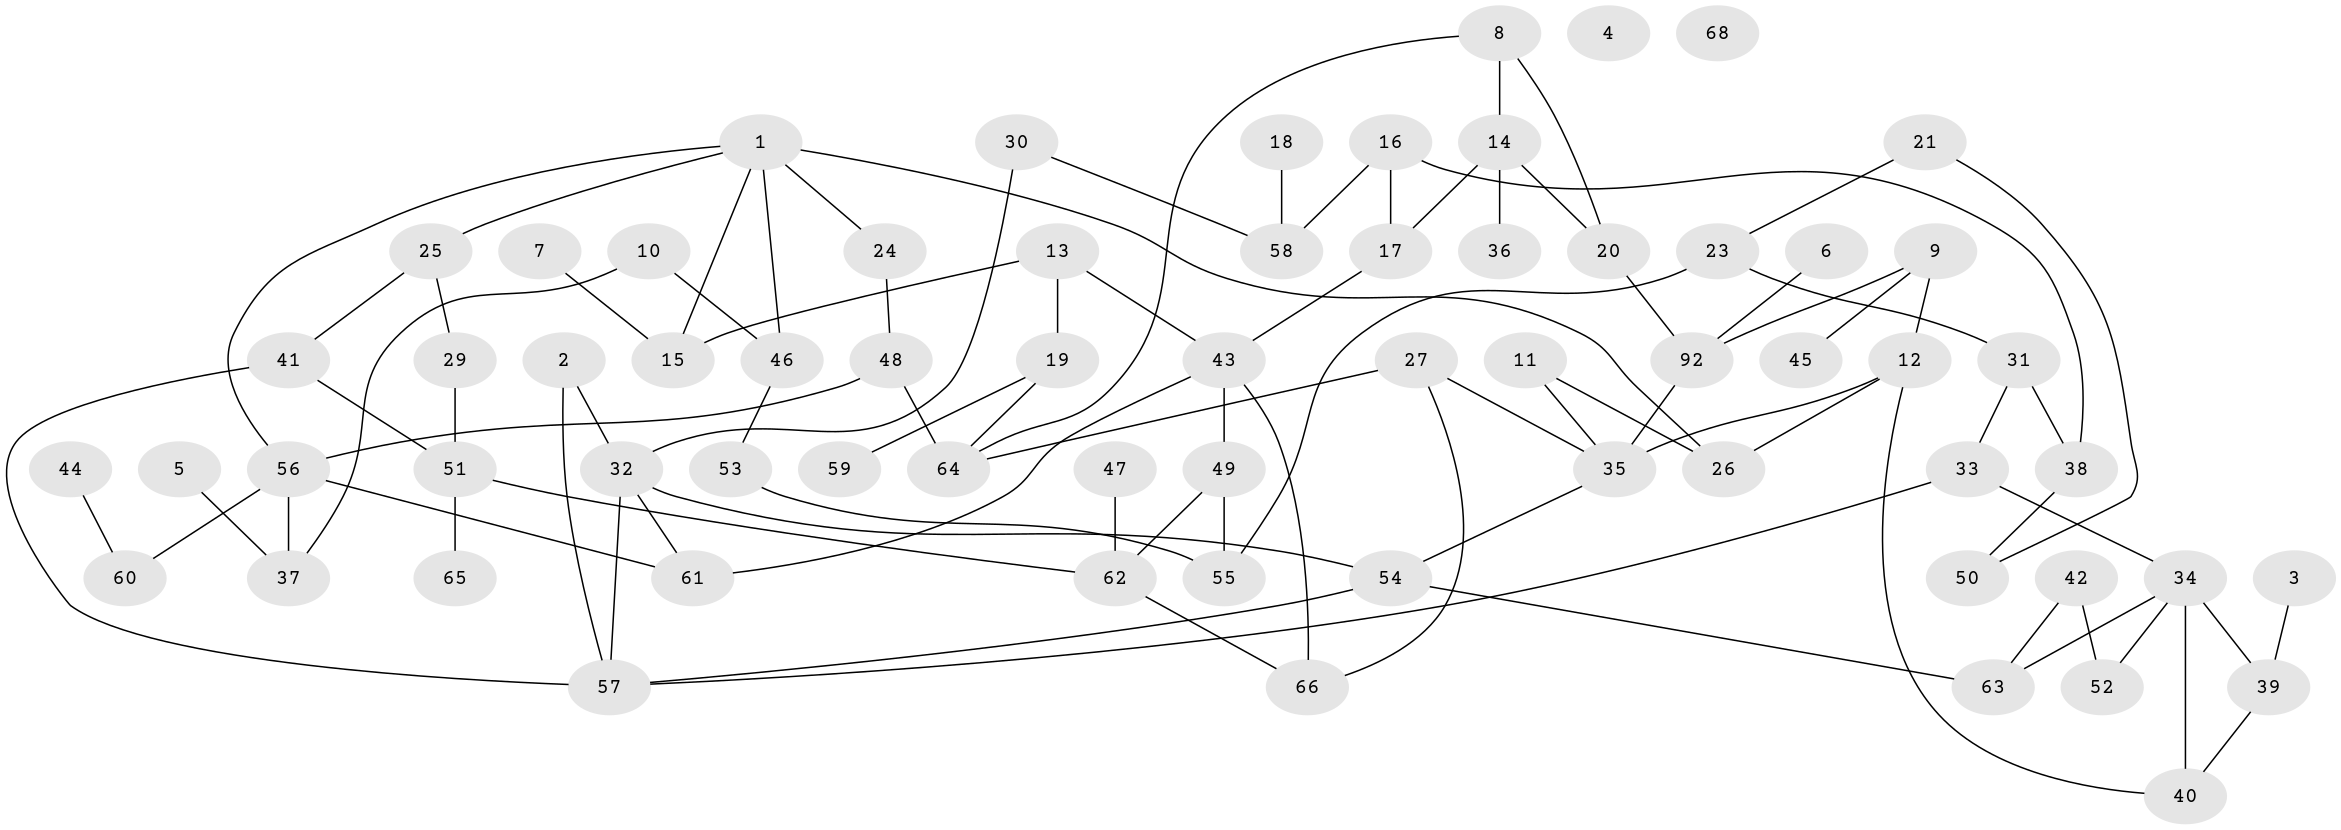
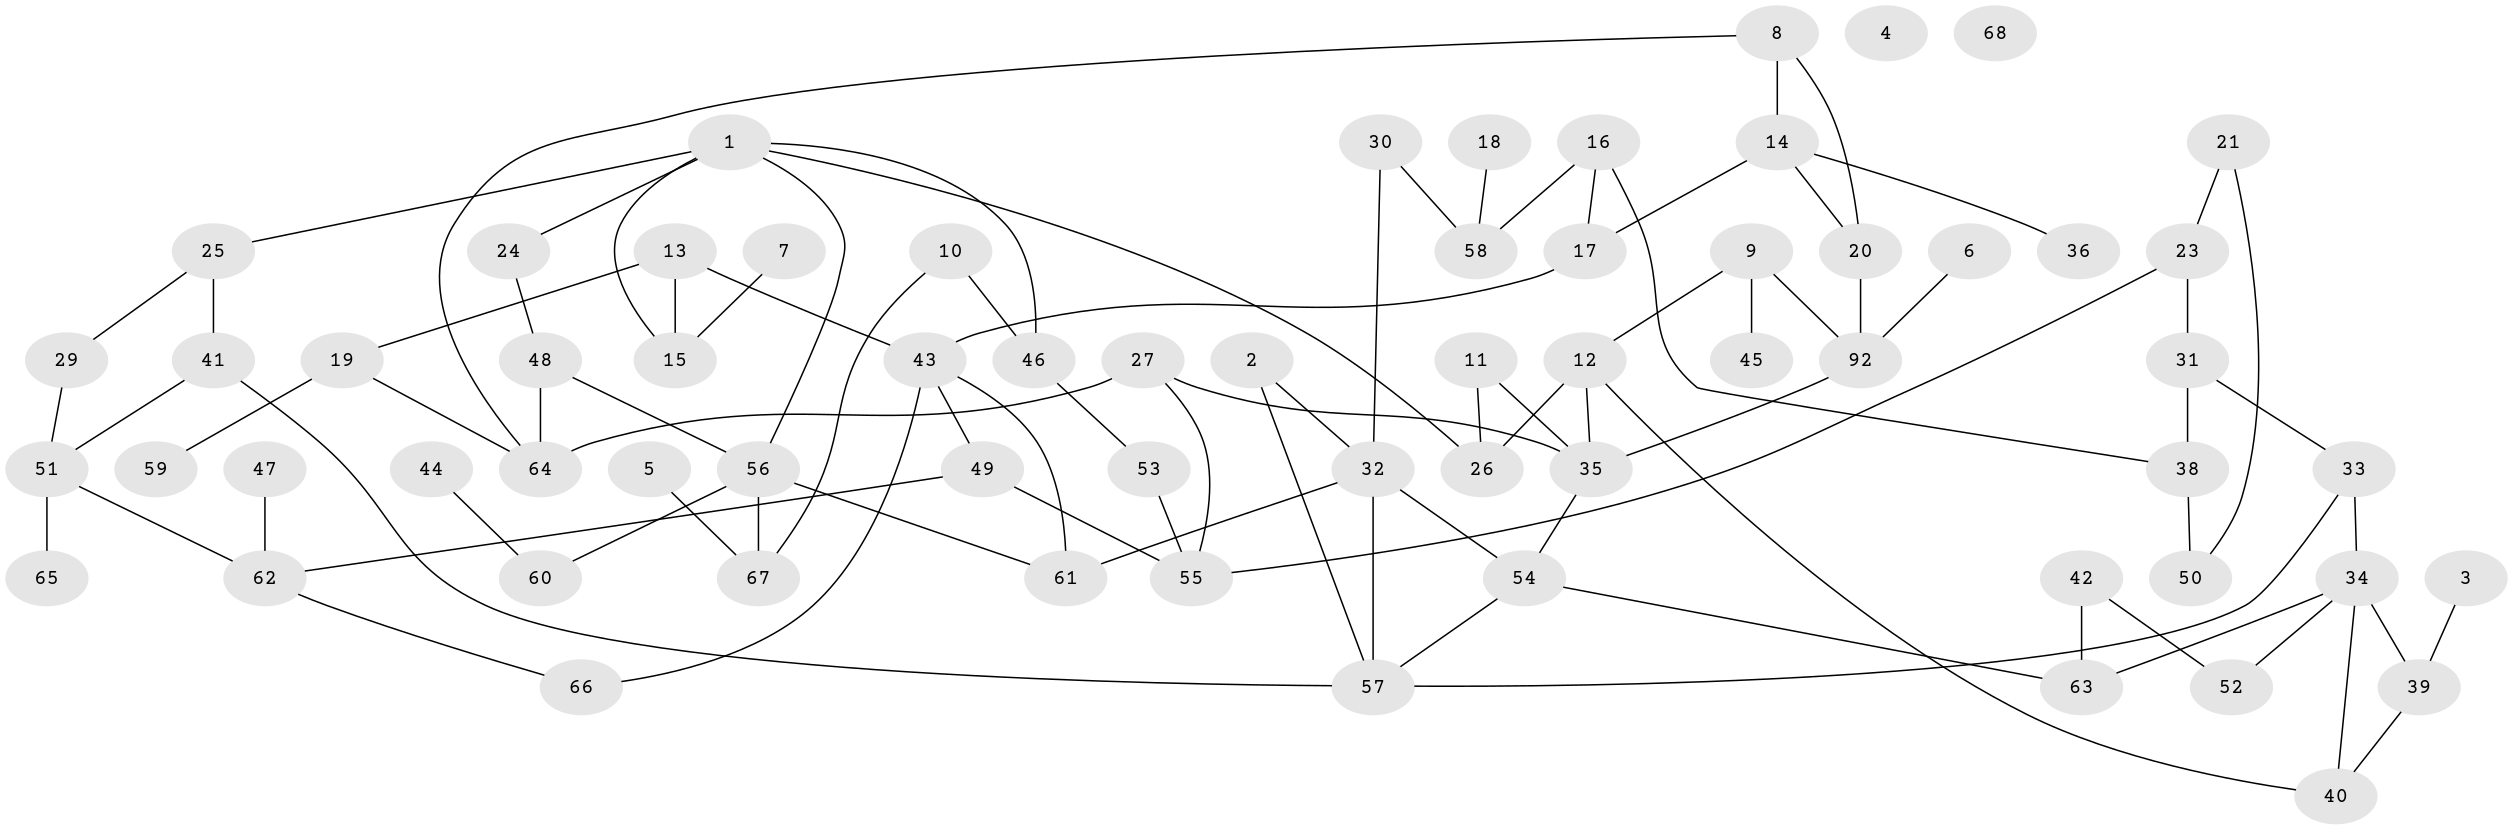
edge "27" -- "66": now "27" -- "55"
node "37": label "37" -> "67"
